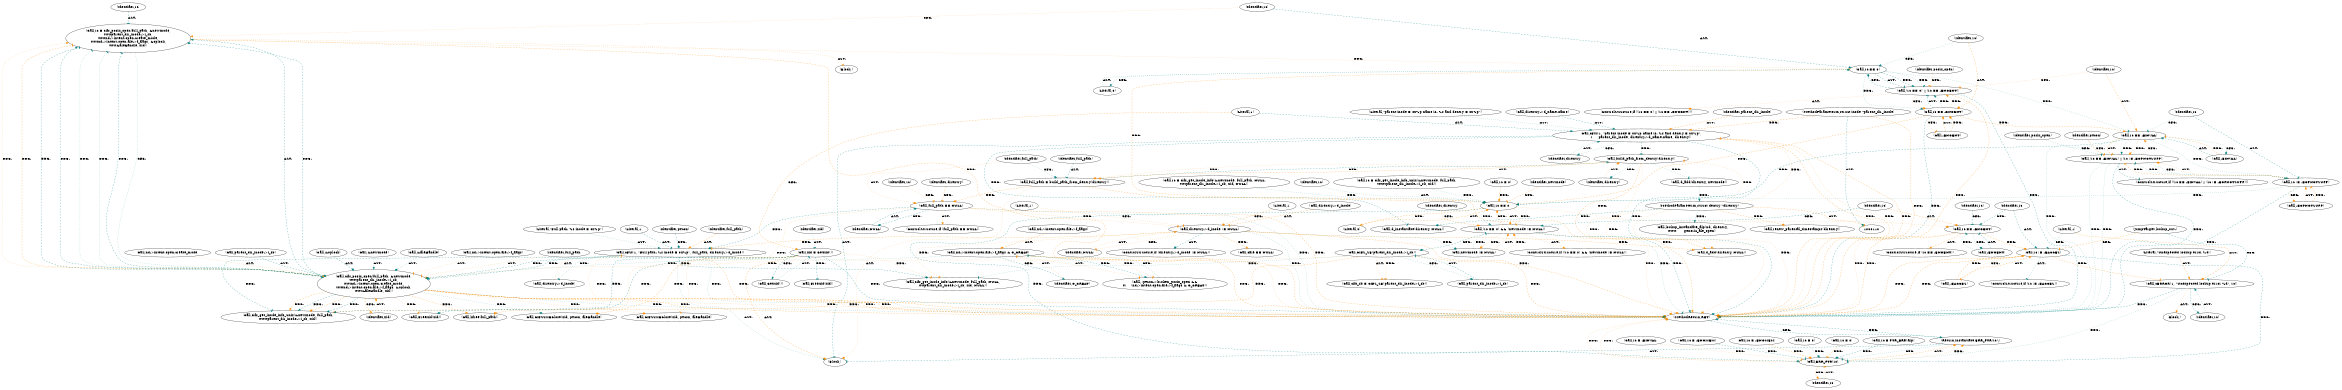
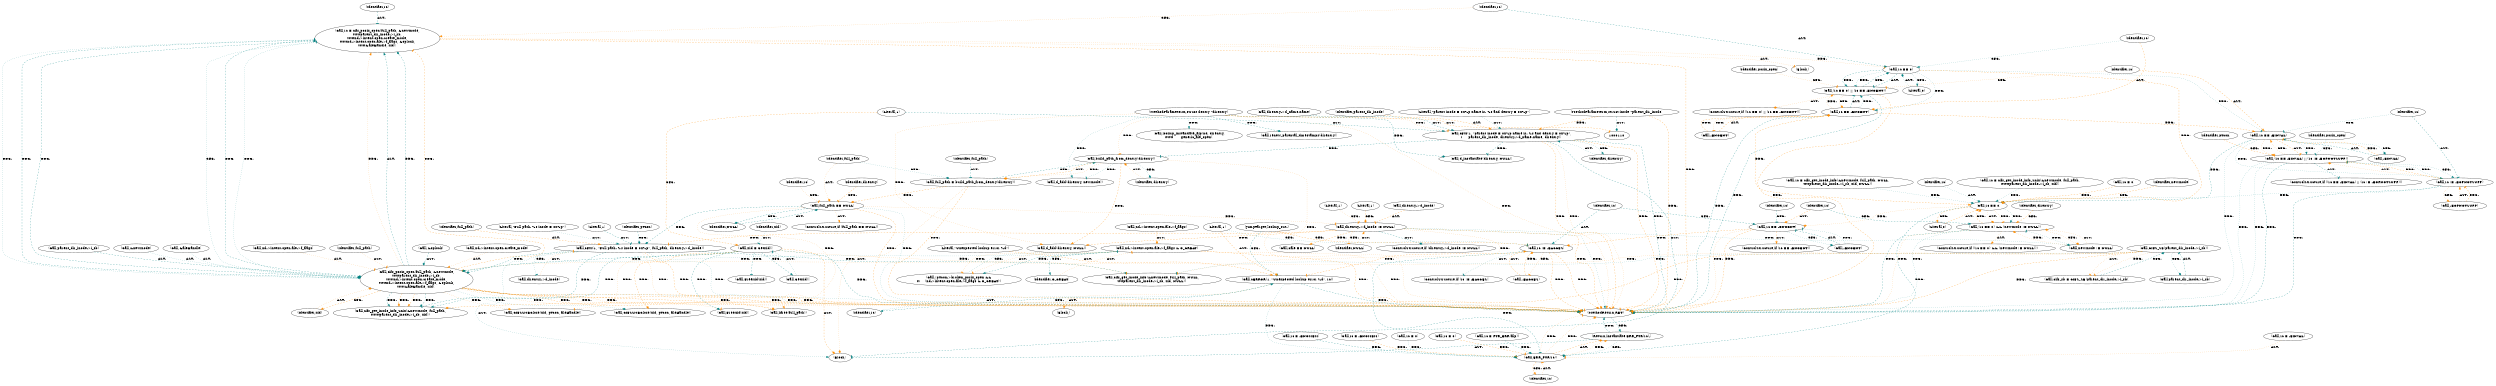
edge "(Call,d_add(direntry, newInode))" -> "(MethodParameterIn,struct dentry *direntry)": reversed
edge "(MethodParameterIn,struct dentry *direntry)" -> "(Call,renew_parental_timestamps(direntry))": color darkorange -> teal
edge "(Call,(rc == 0) && (newInode != NULL))" -> "(Call,CIFS_SB(parent_dir_inode->i_sb))": now "(Call,cifs_sb = CIFS_SB(parent_dir_inode->i_sb))" -> "(Call,CIFS_SB(parent_dir_inode->i_sb))"
edge "(Call,rc = -EINVAL)" -> "(Call,ERR_PTR(rc))": label "DDG: " -> "AST: "
